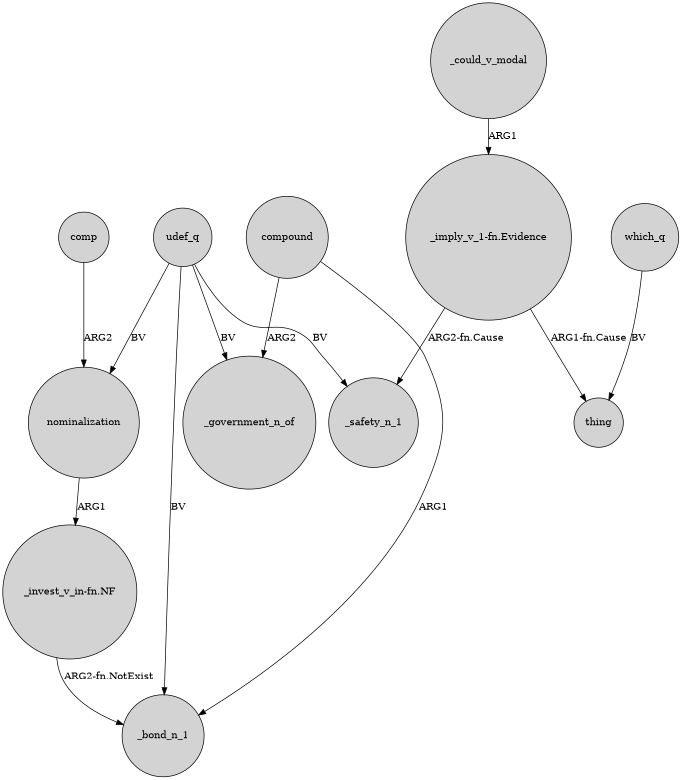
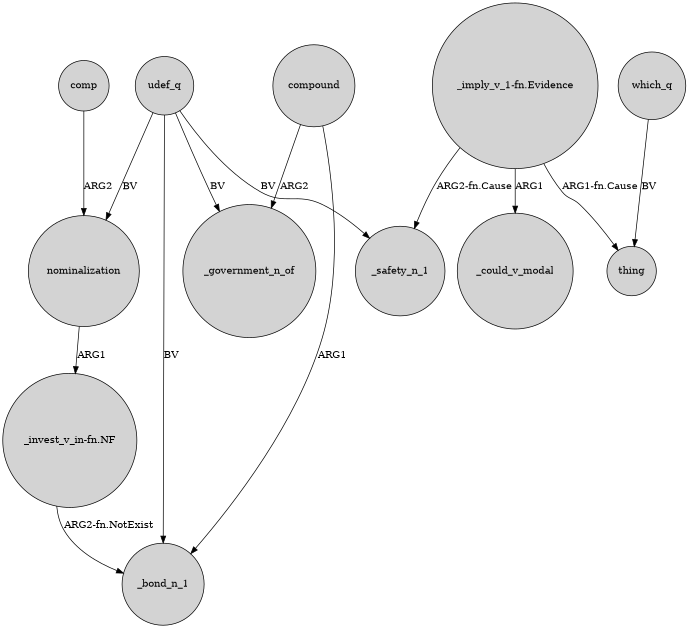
edge "_could_v_modal" -> "_imply_v_1-fn.Evidence": reversed
